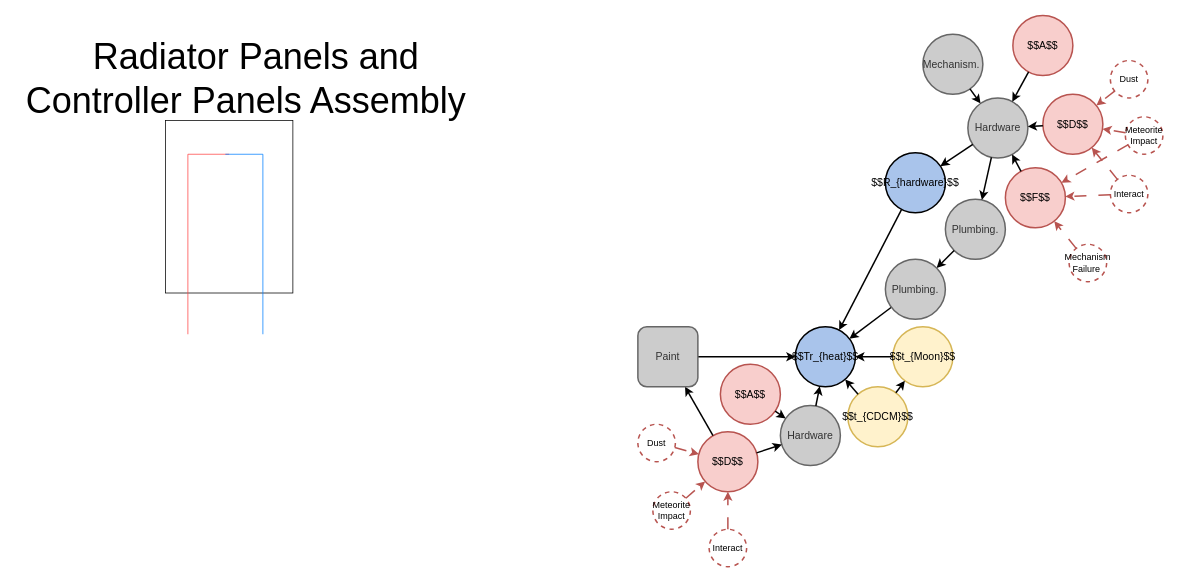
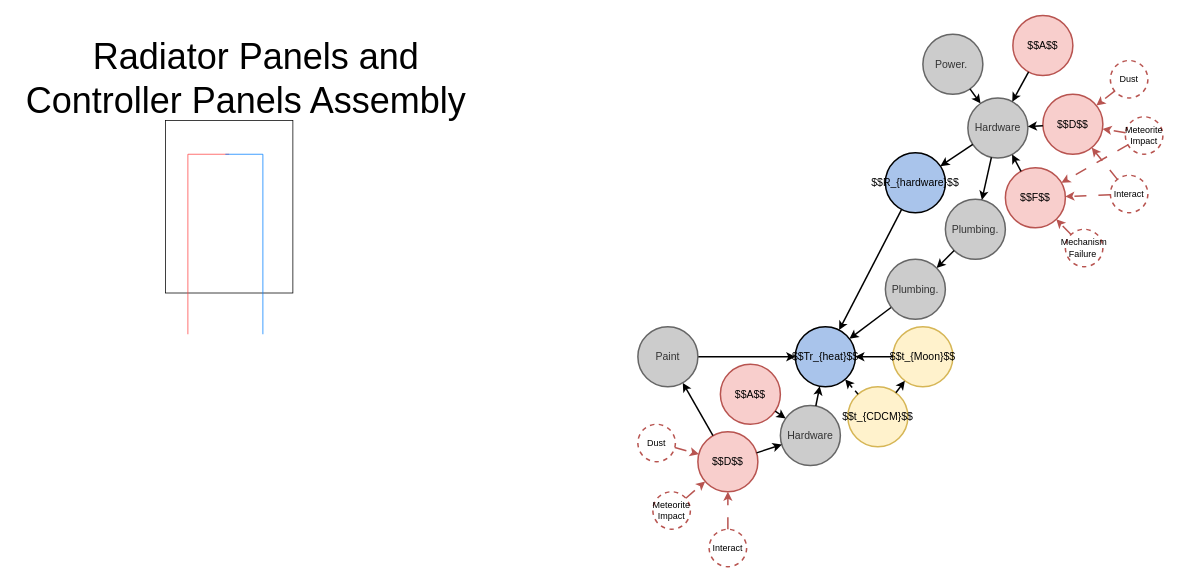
node "Mechanism.": label "Mechanism." -> "Power."
node "Mechanism Failure": moved (1088, 263) -> (1084, 248)
node "Paint": shape rounded rectangle -> ellipse
edge "$$t_{CDCM}$$" -> "$$Tr_{heat}$$": style solid -> dashed
